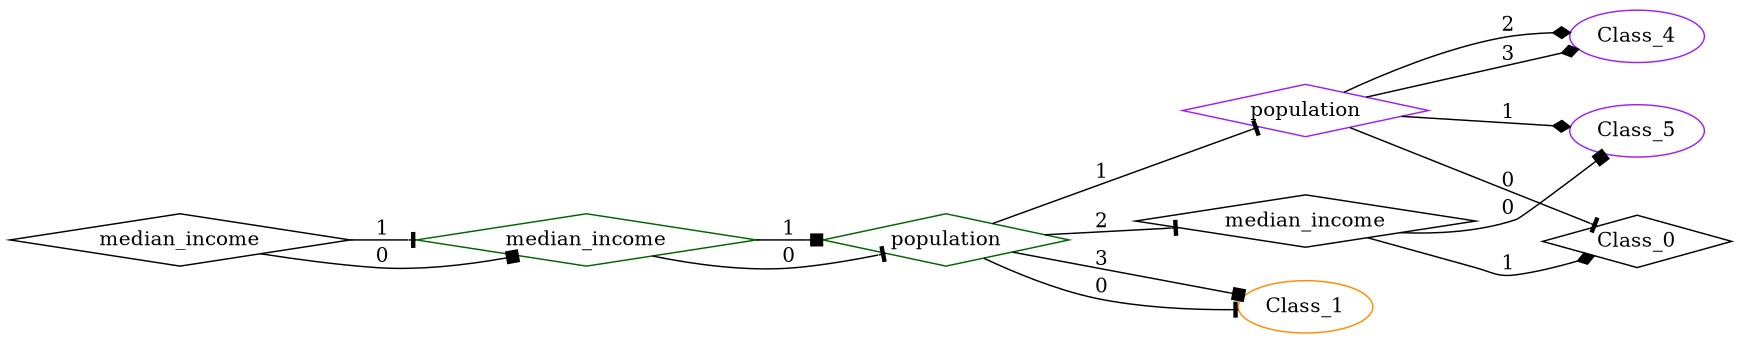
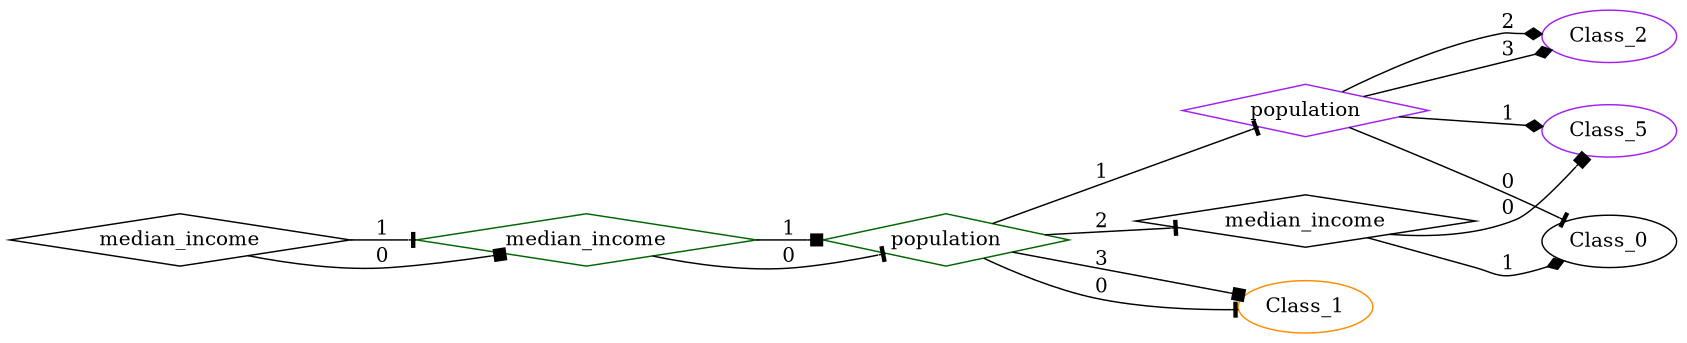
node "Class_4": label "Class_4" -> "Class_2"
node "Class_0": shape diamond -> ellipse
